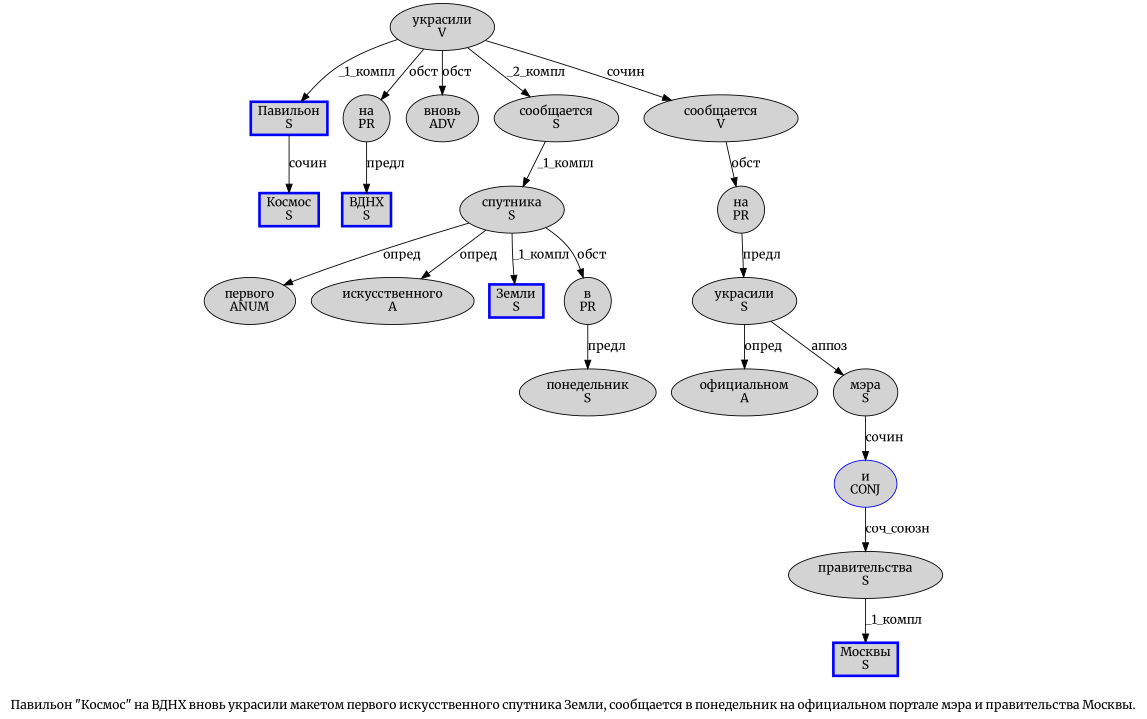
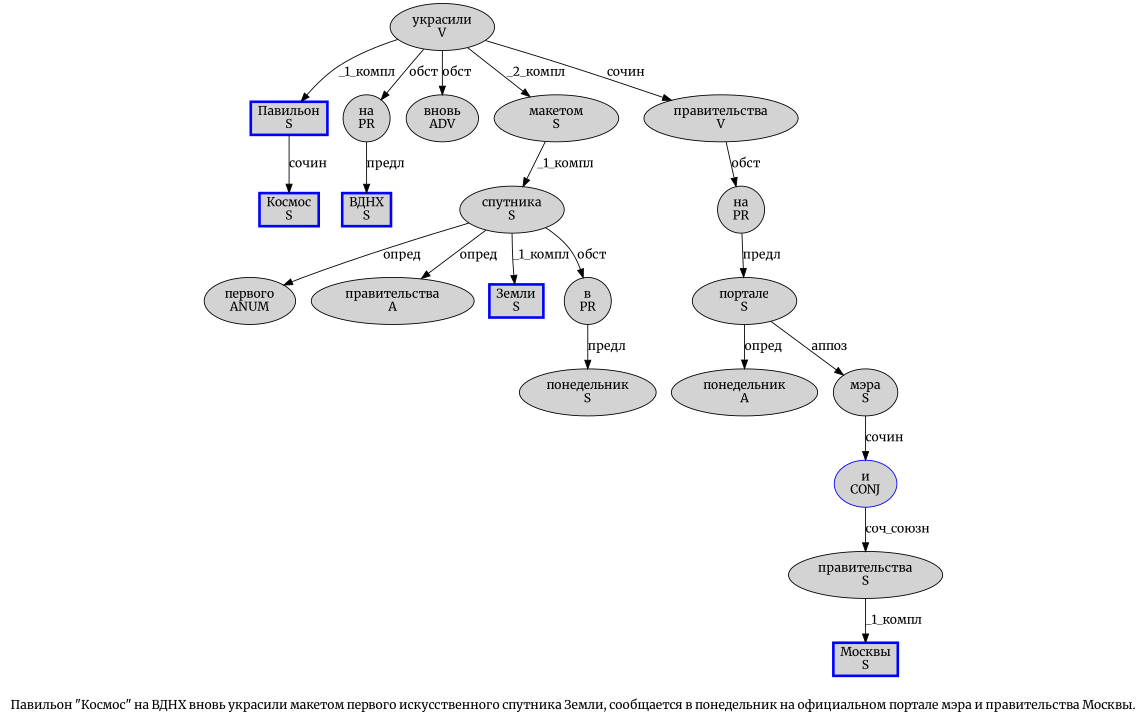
node "сообщается S": label "сообщается S" -> "макетом S"
node "сообщается V": label "сообщается V" -> "правительства V"
node "искусственного A": label "искусственного A" -> "правительства A"
node "украсили S": label "украсили S" -> "портале S"
node "официальном A": label "официальном A" -> "понедельник A"
